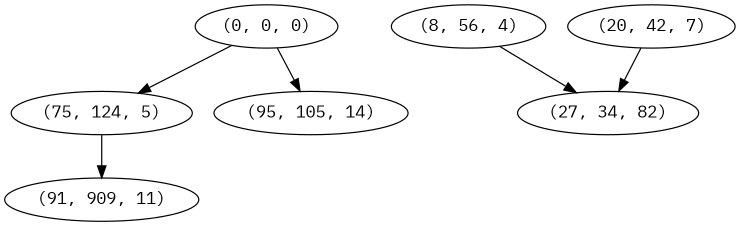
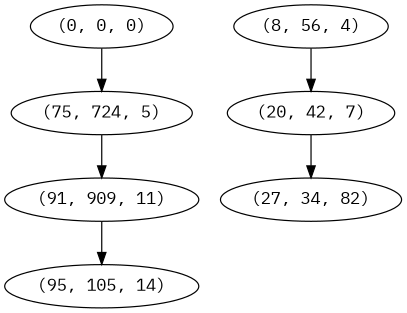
edge "(0, 0, 0)" -> "(95, 105, 14)": now "(91, 909, 11)" -> "(95, 105, 14)"
edge "(8, 56, 4)" -> "(27, 34, 82)": now "(8, 56, 4)" -> "(20, 42, 7)"
node "(75, 124, 5)": label "(75, 124, 5)" -> "(75, 724, 5)"
